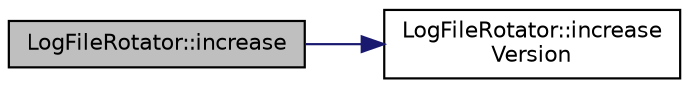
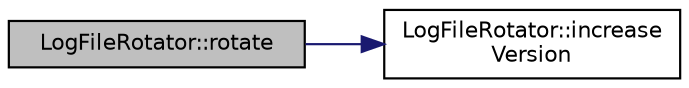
node "LogFileRotator::increase": label "LogFileRotator::increase" -> "LogFileRotator::rotate"
